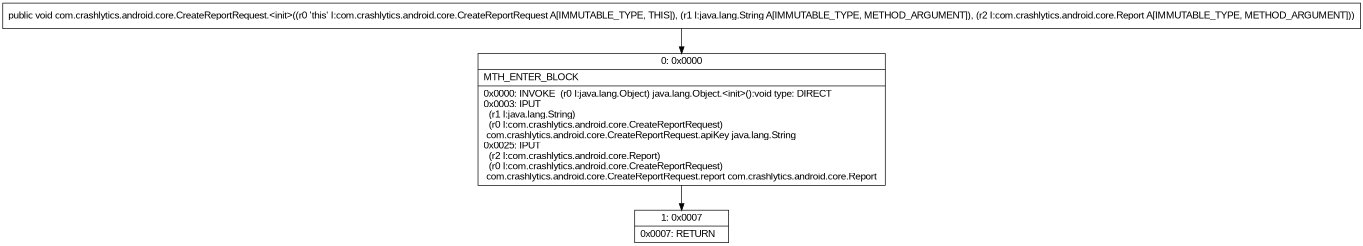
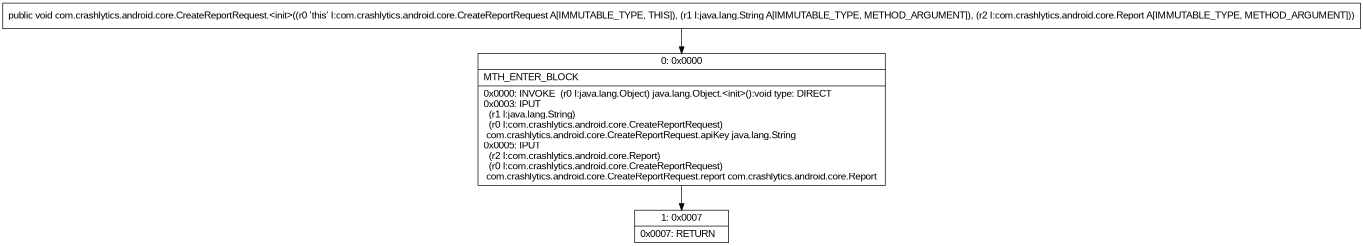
node "0: 0x0000": text "0x0025: IPUT" -> "0x0005: IPUT"
